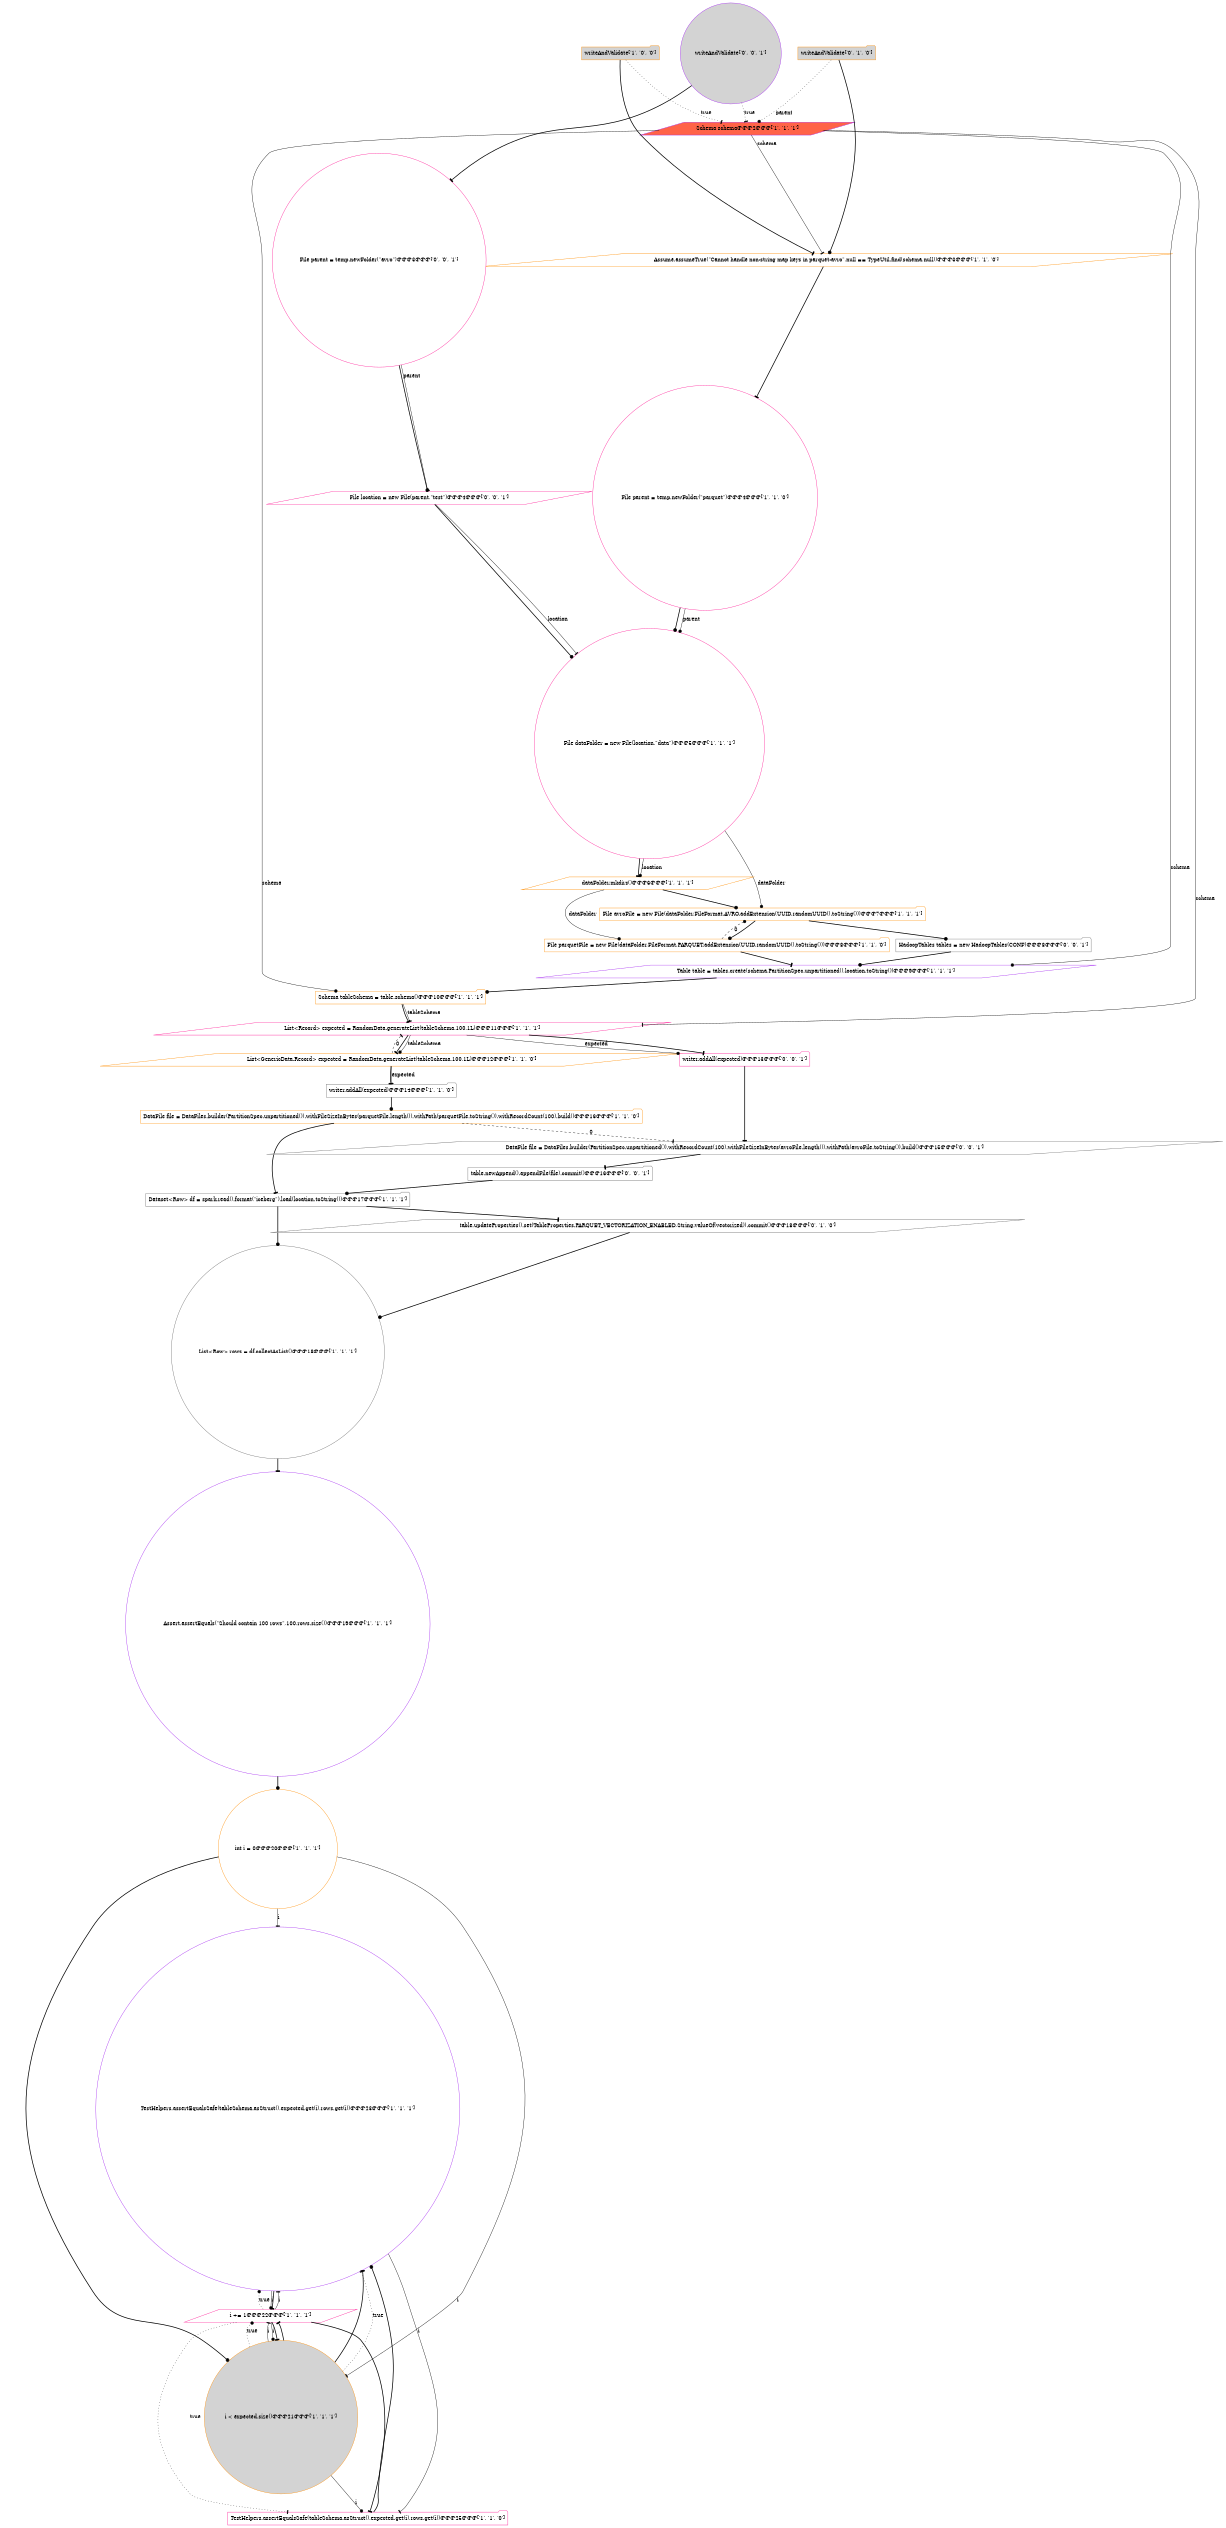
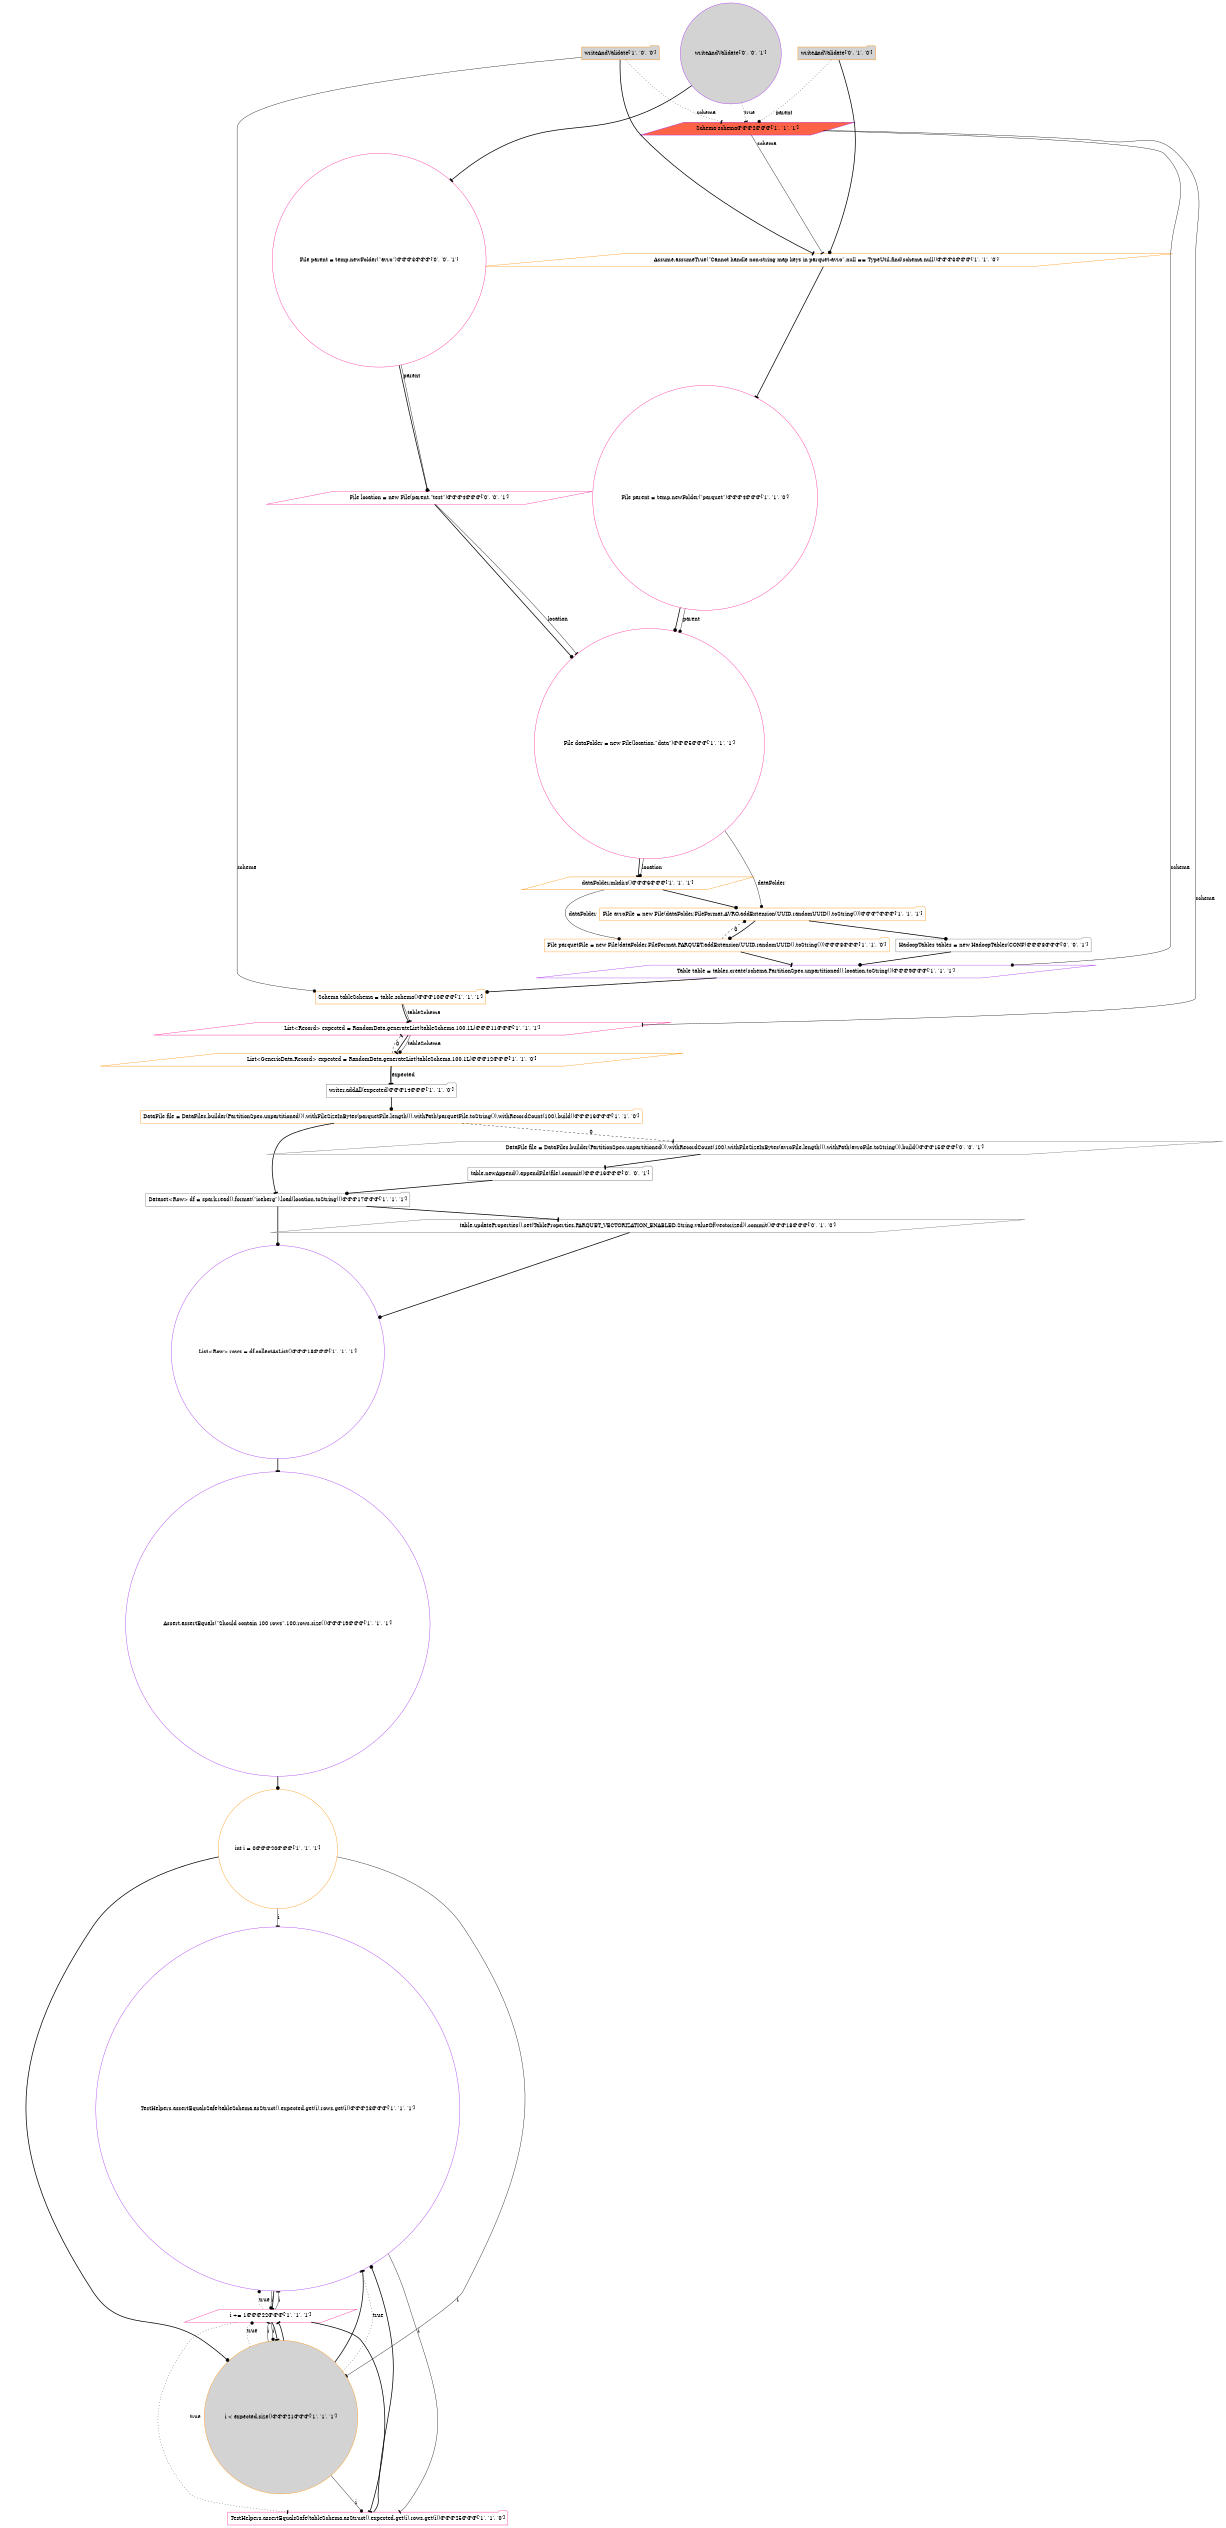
edge "writeAndValidate['1', '0', '0']" -> "Schema schema@@@2@@@['1', '1', '1']": label "true" -> "schema"
edge "Schema schema@@@2@@@['1', '1', '1']" -> "Schema tableSchema = table.schema()@@@10@@@['1', '1', '1']": now "writeAndValidate['1', '0', '0']" -> "Schema tableSchema = table.schema()@@@10@@@['1', '1', '1']"
node "writer.addAll(expected)@@@13@@@['0', '0', '1']": removed
node "List<Row> rows = df.collectAsList()@@@18@@@['1', '1', '1']": color gray40 -> purple
